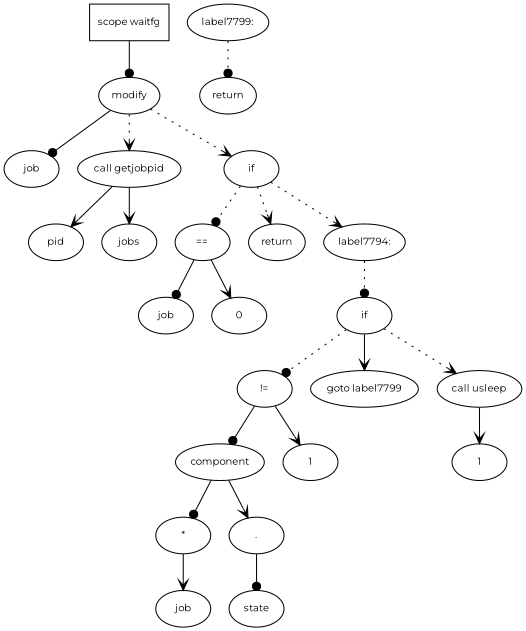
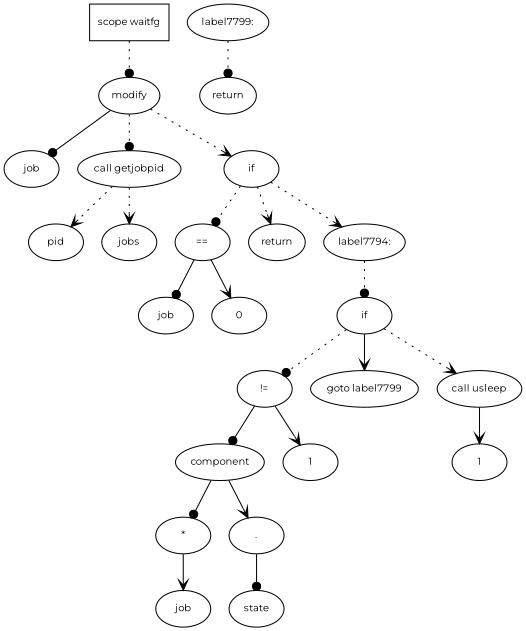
edge "scope waitfg" -> "modify": style solid -> dotted
edge "modify" -> "call getjobpid": arrowhead vee -> dot
edge "call getjobpid" -> "jobs": style solid -> dotted
edge "call getjobpid" -> "pid": style solid -> dotted
